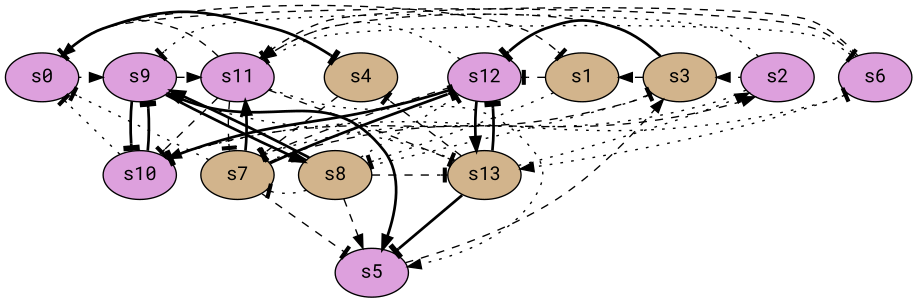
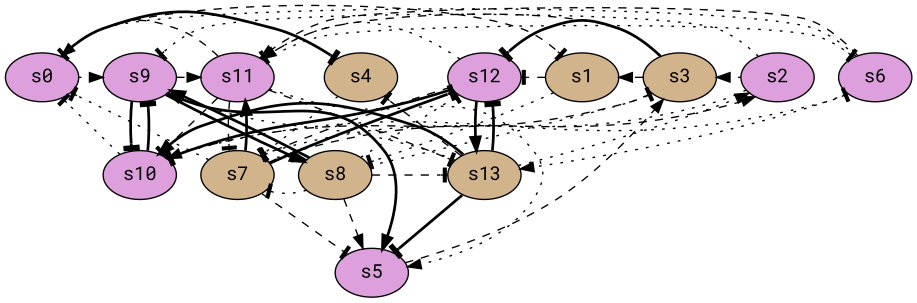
edge "s6" -> "s0": style dashed -> dotted
edge "s13" -> "s10": added
edge "s4" -> "s7": style dashed -> dotted
